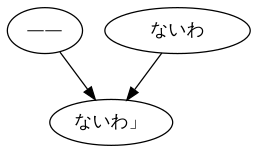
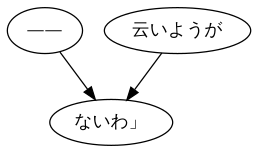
node "ないわ": label "ないわ" -> "云いようが"
